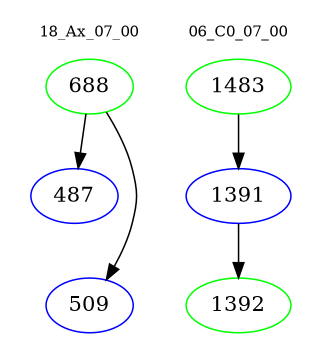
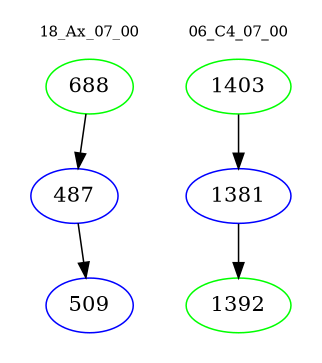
cluster "06_C0_07_00": label "06_C0_07_00" -> "06_C4_07_00"
node "1483": label "1483" -> "1403"
edge "688" -> "509": now "487" -> "509"
node "1391": label "1391" -> "1381"
